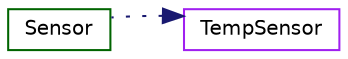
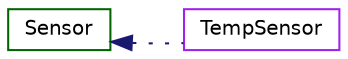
edge "Sensor" -> "TempSensor": reversed
